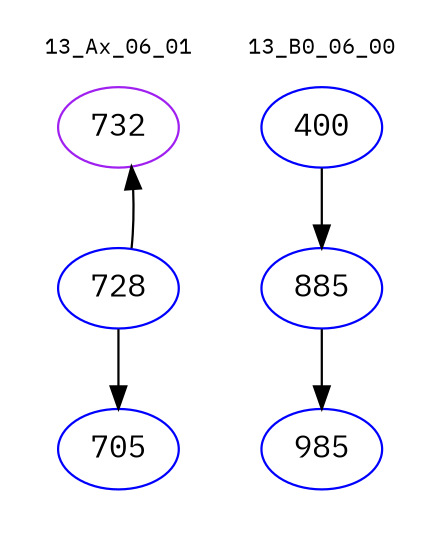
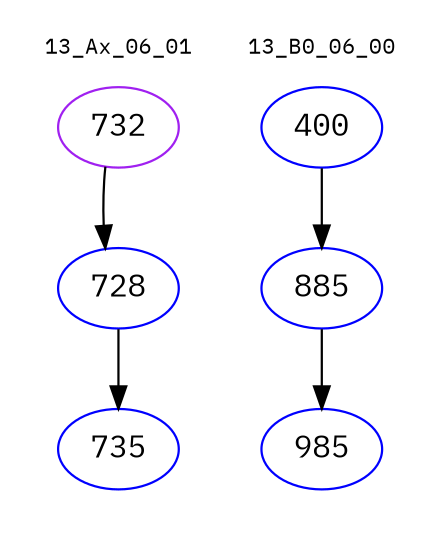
edge "728" -> "732": reversed
node "705": label "705" -> "735"
